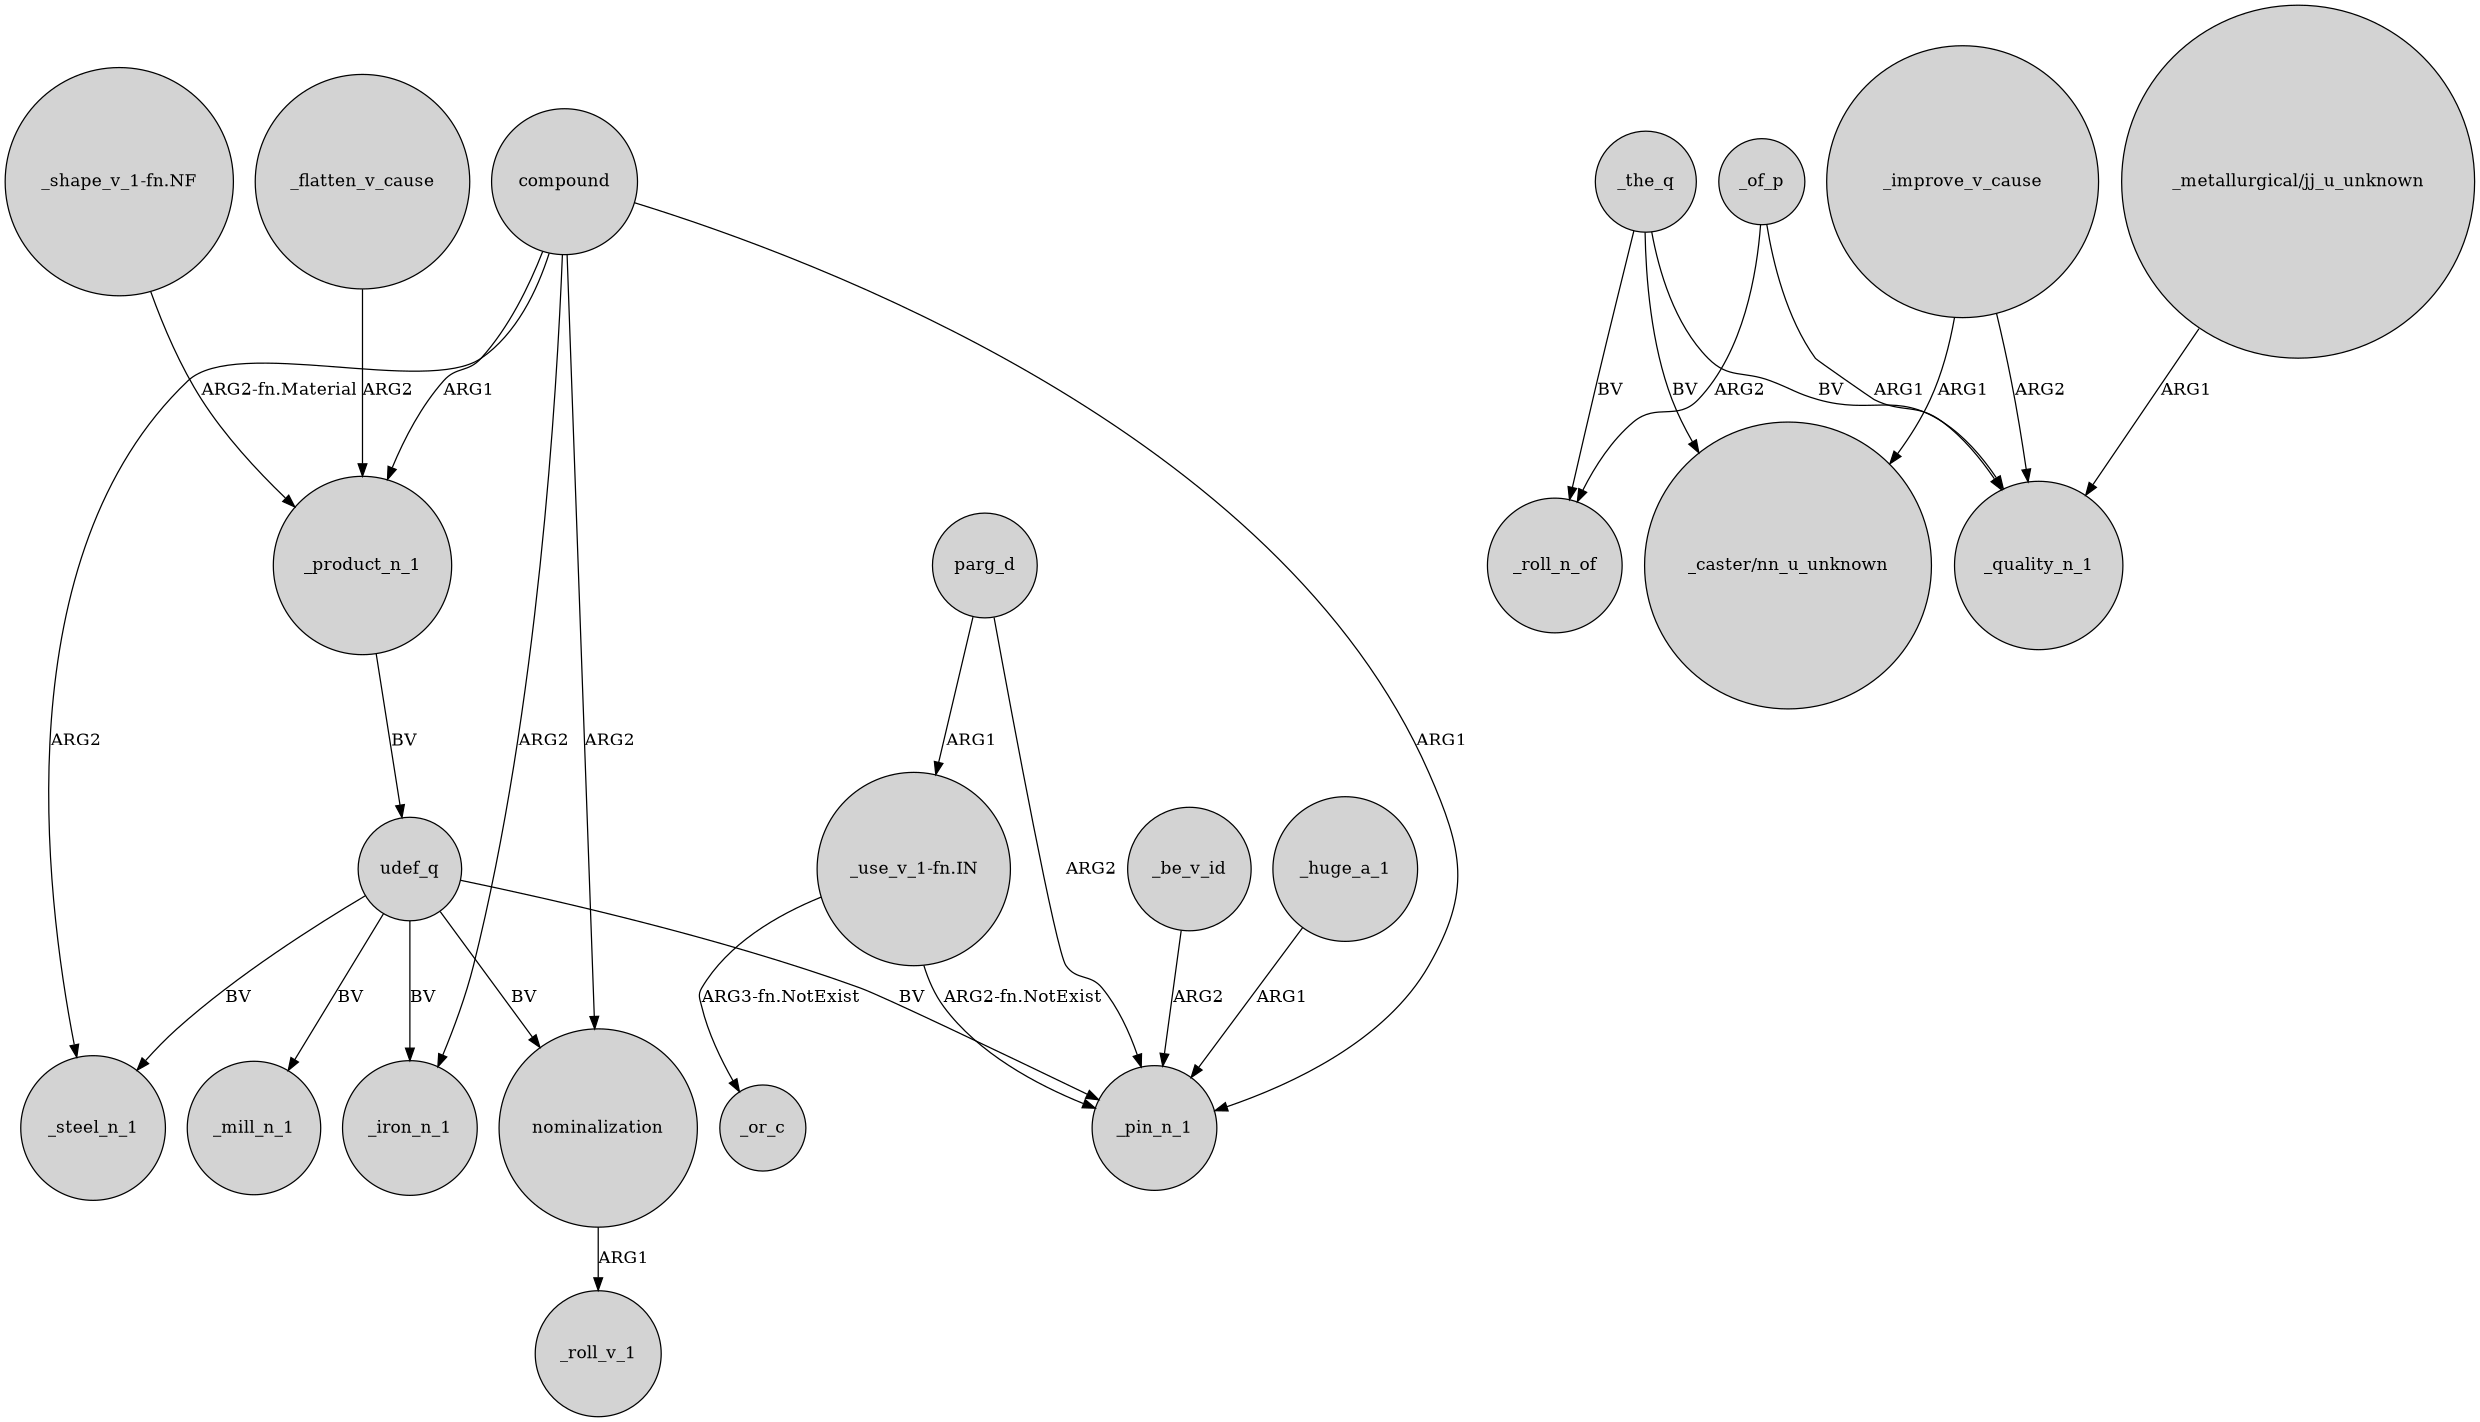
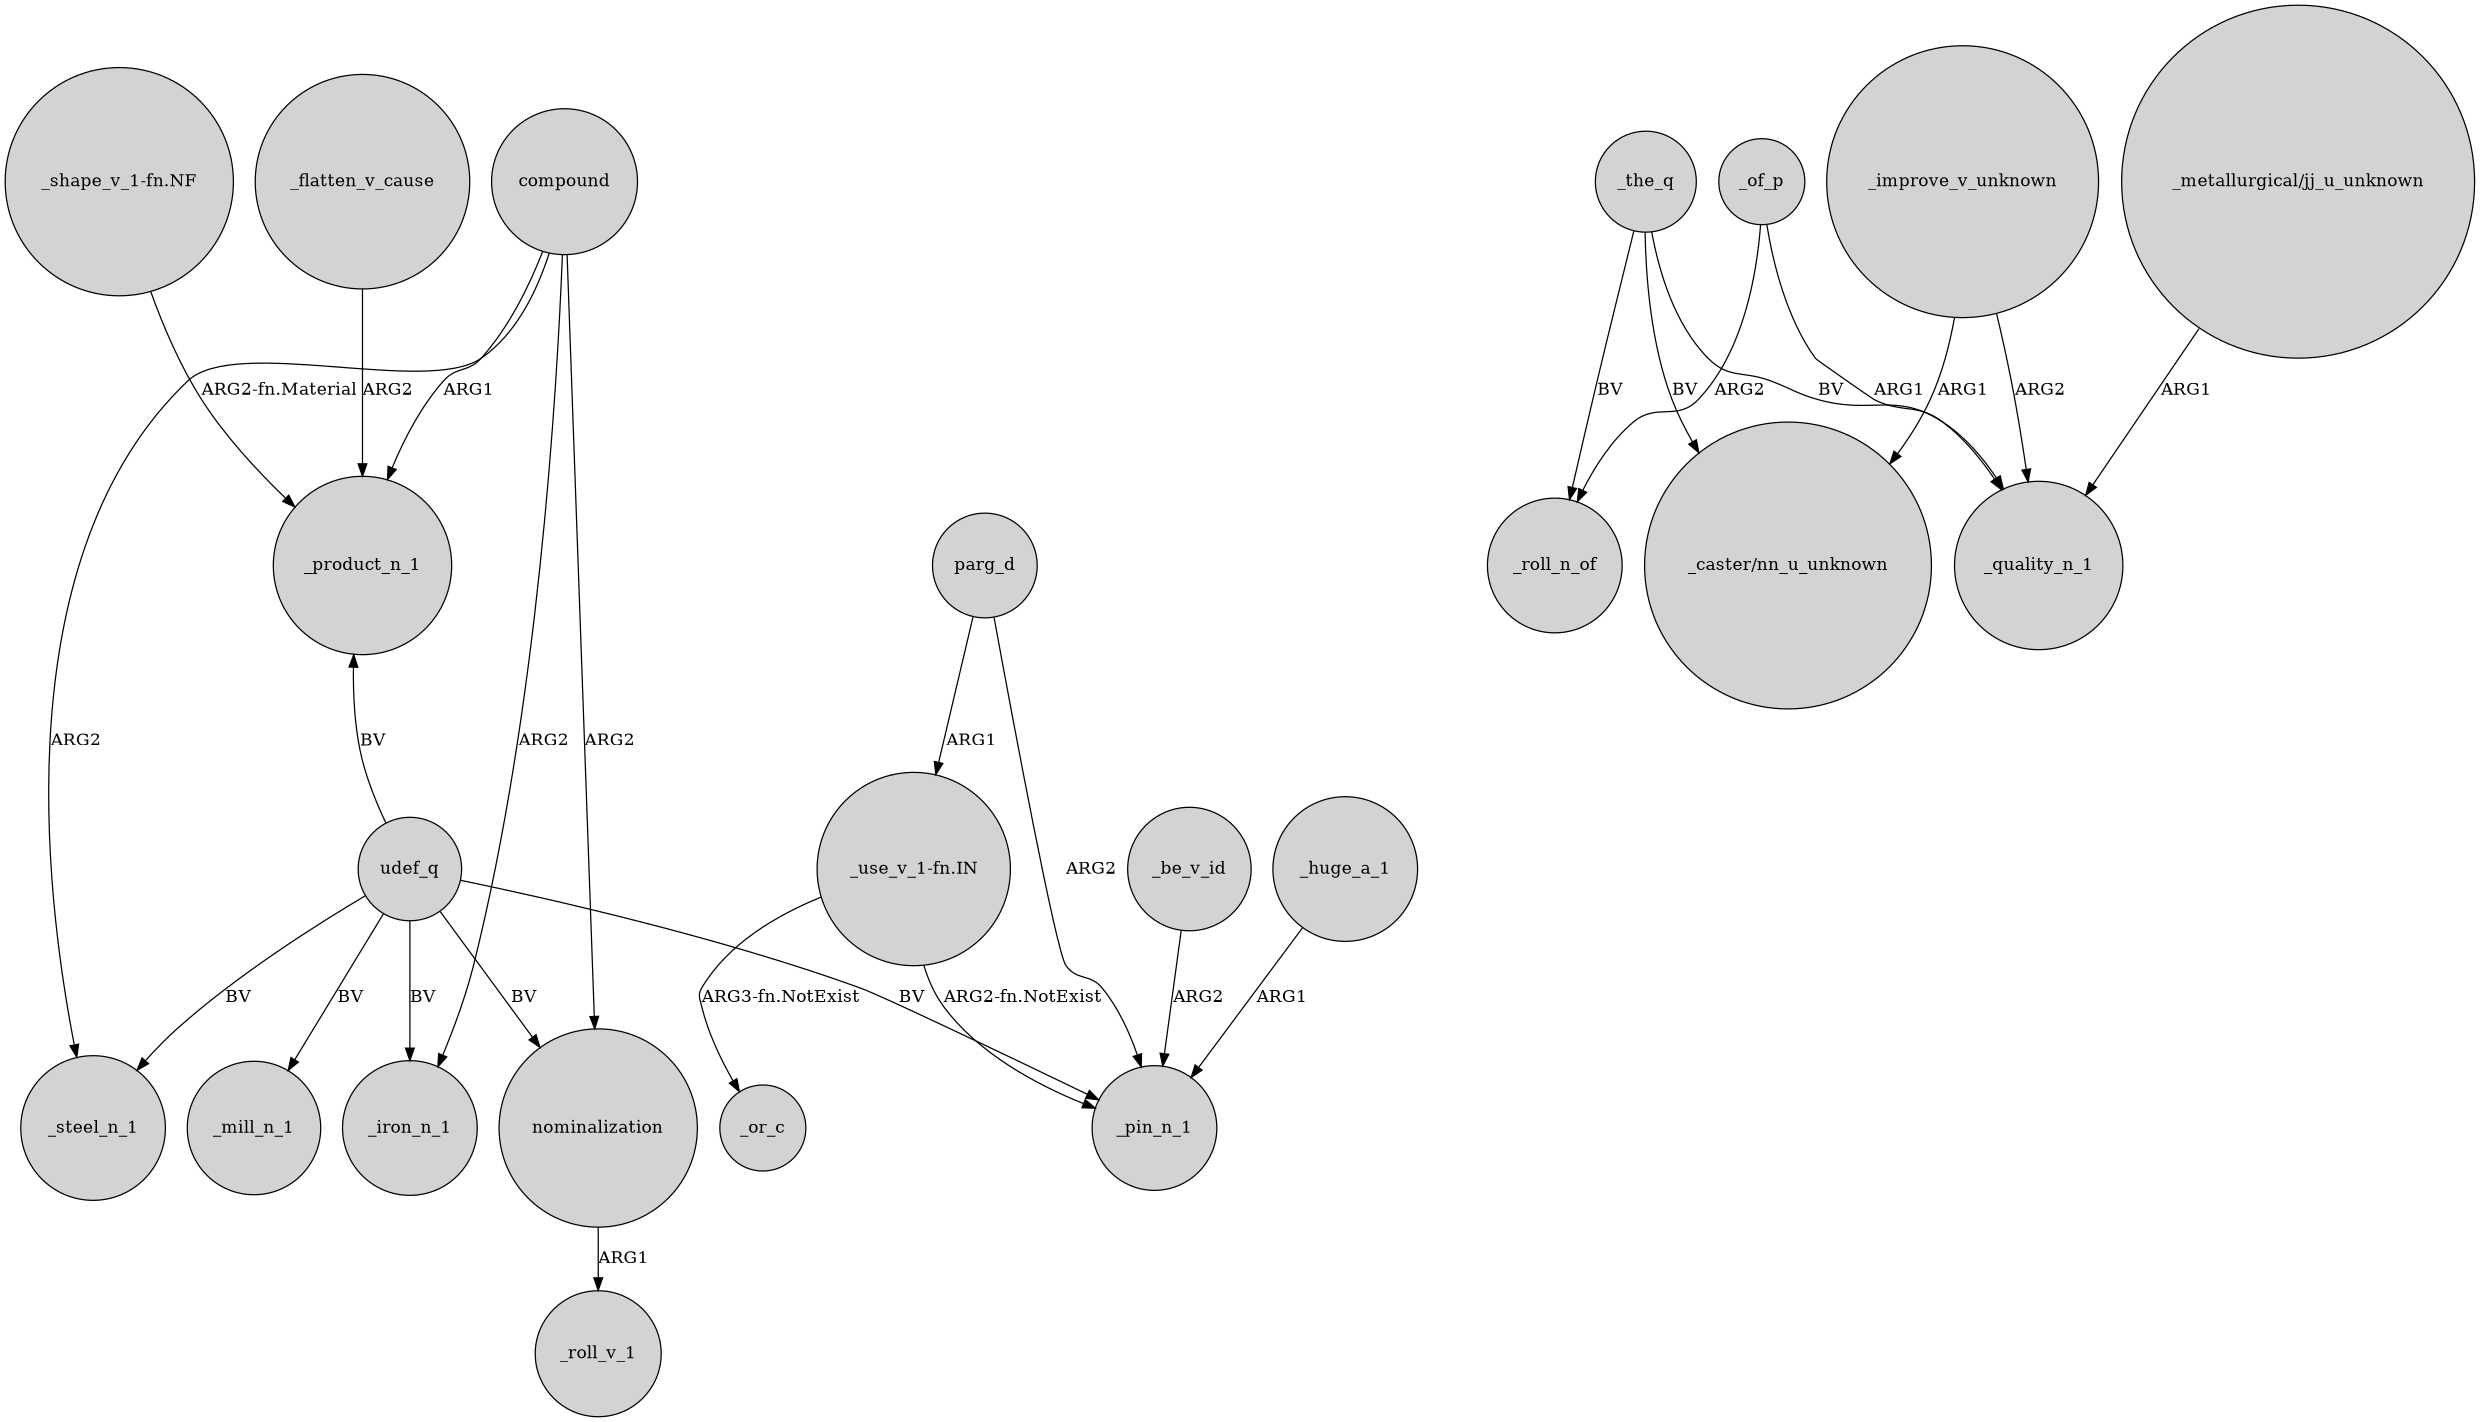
node "_improve_v_cause": label "_improve_v_cause" -> "_improve_v_unknown"
edge "compound" -> "_pin_n_1": removed, label "ARG1"
edge "_product_n_1" -> "udef_q": reversed
